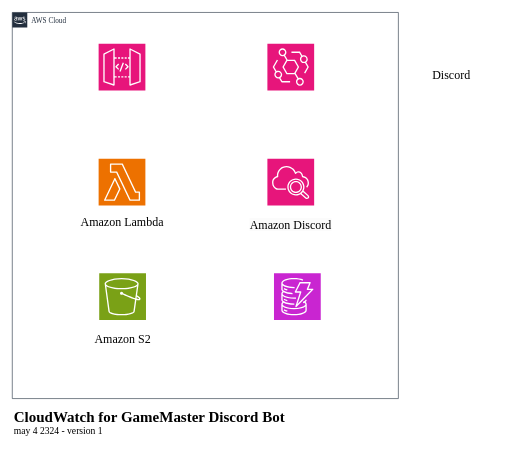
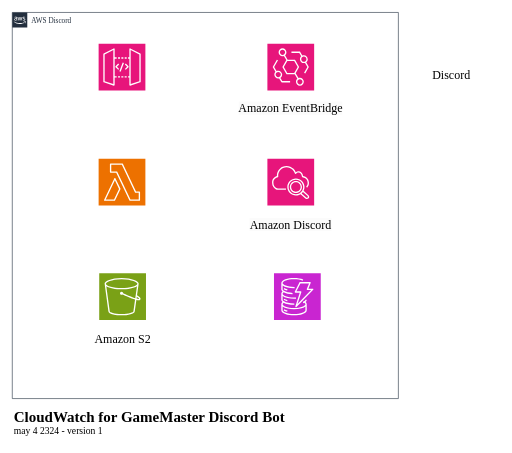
node "AWS Cloud": label "AWS Cloud" -> "AWS Discord"
node "Amazon EventBridge": added
node "Amazon Lambda": removed
